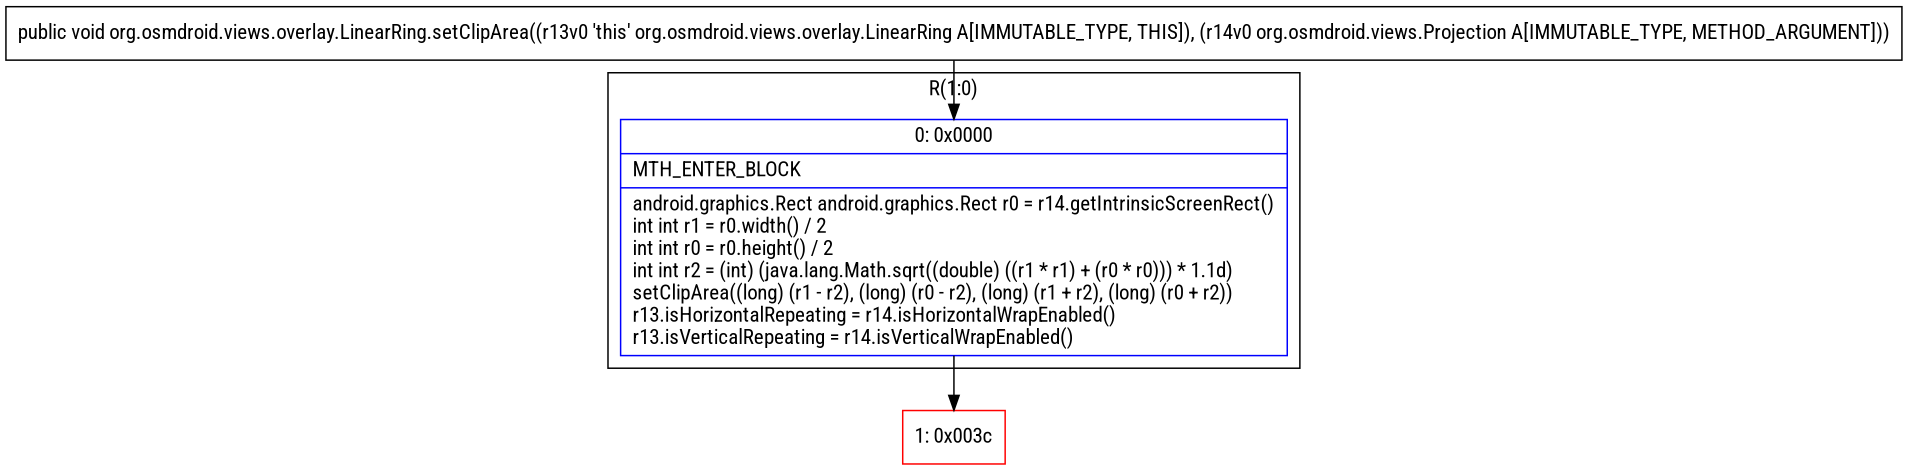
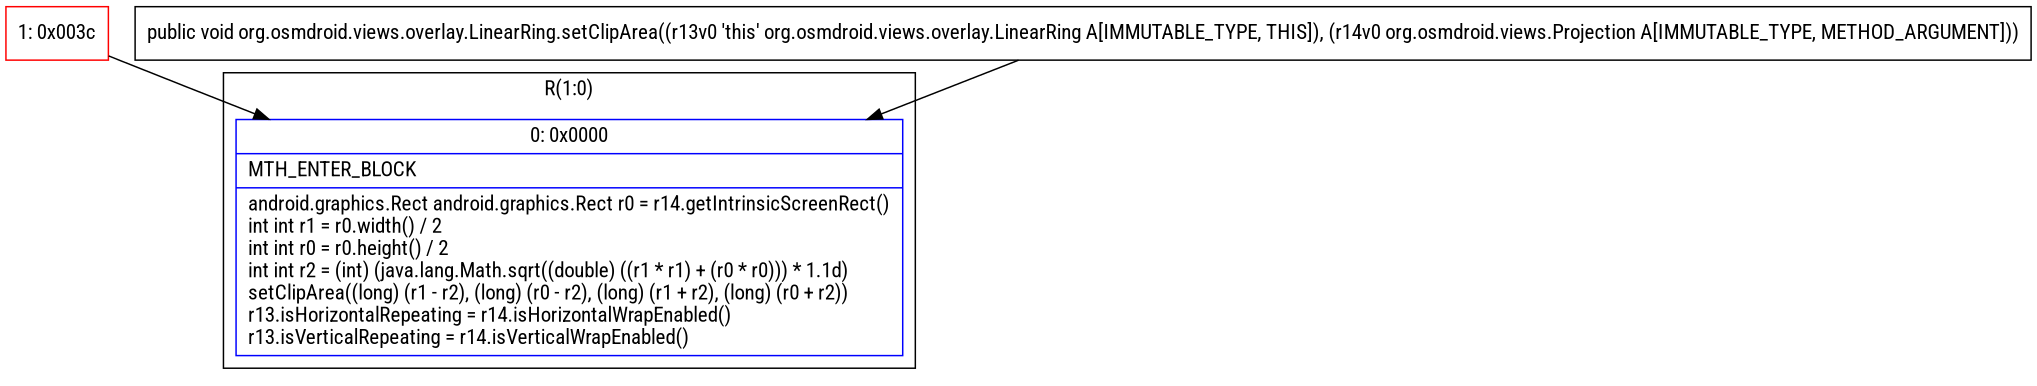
edge "0: 0x0000" -> "1: 0x003c": reversed
